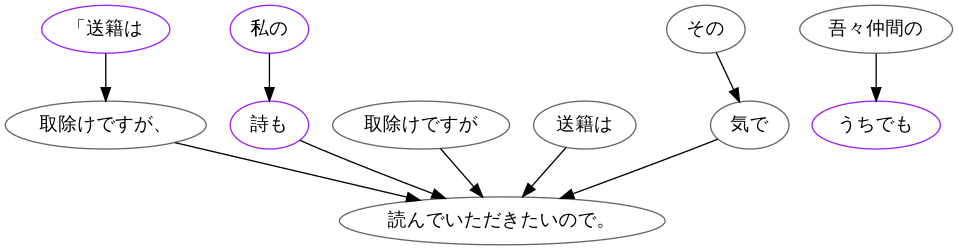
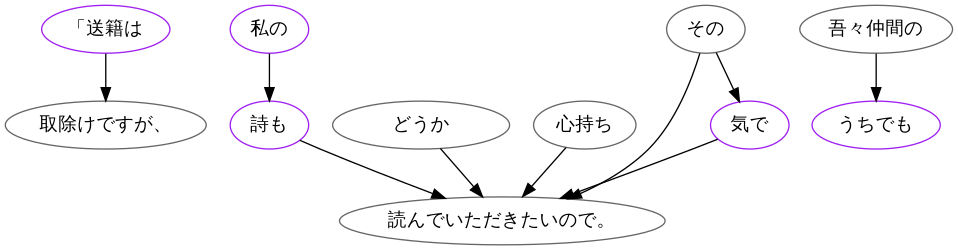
node "取除けですが": label "取除けですが" -> "どうか"
node "送籍は": label "送籍は" -> "心持ち"
node "気で": color gray40 -> purple
edge "取除けですが、" -> "読んでいただきたいので。": now "その" -> "読んでいただきたいので。"
